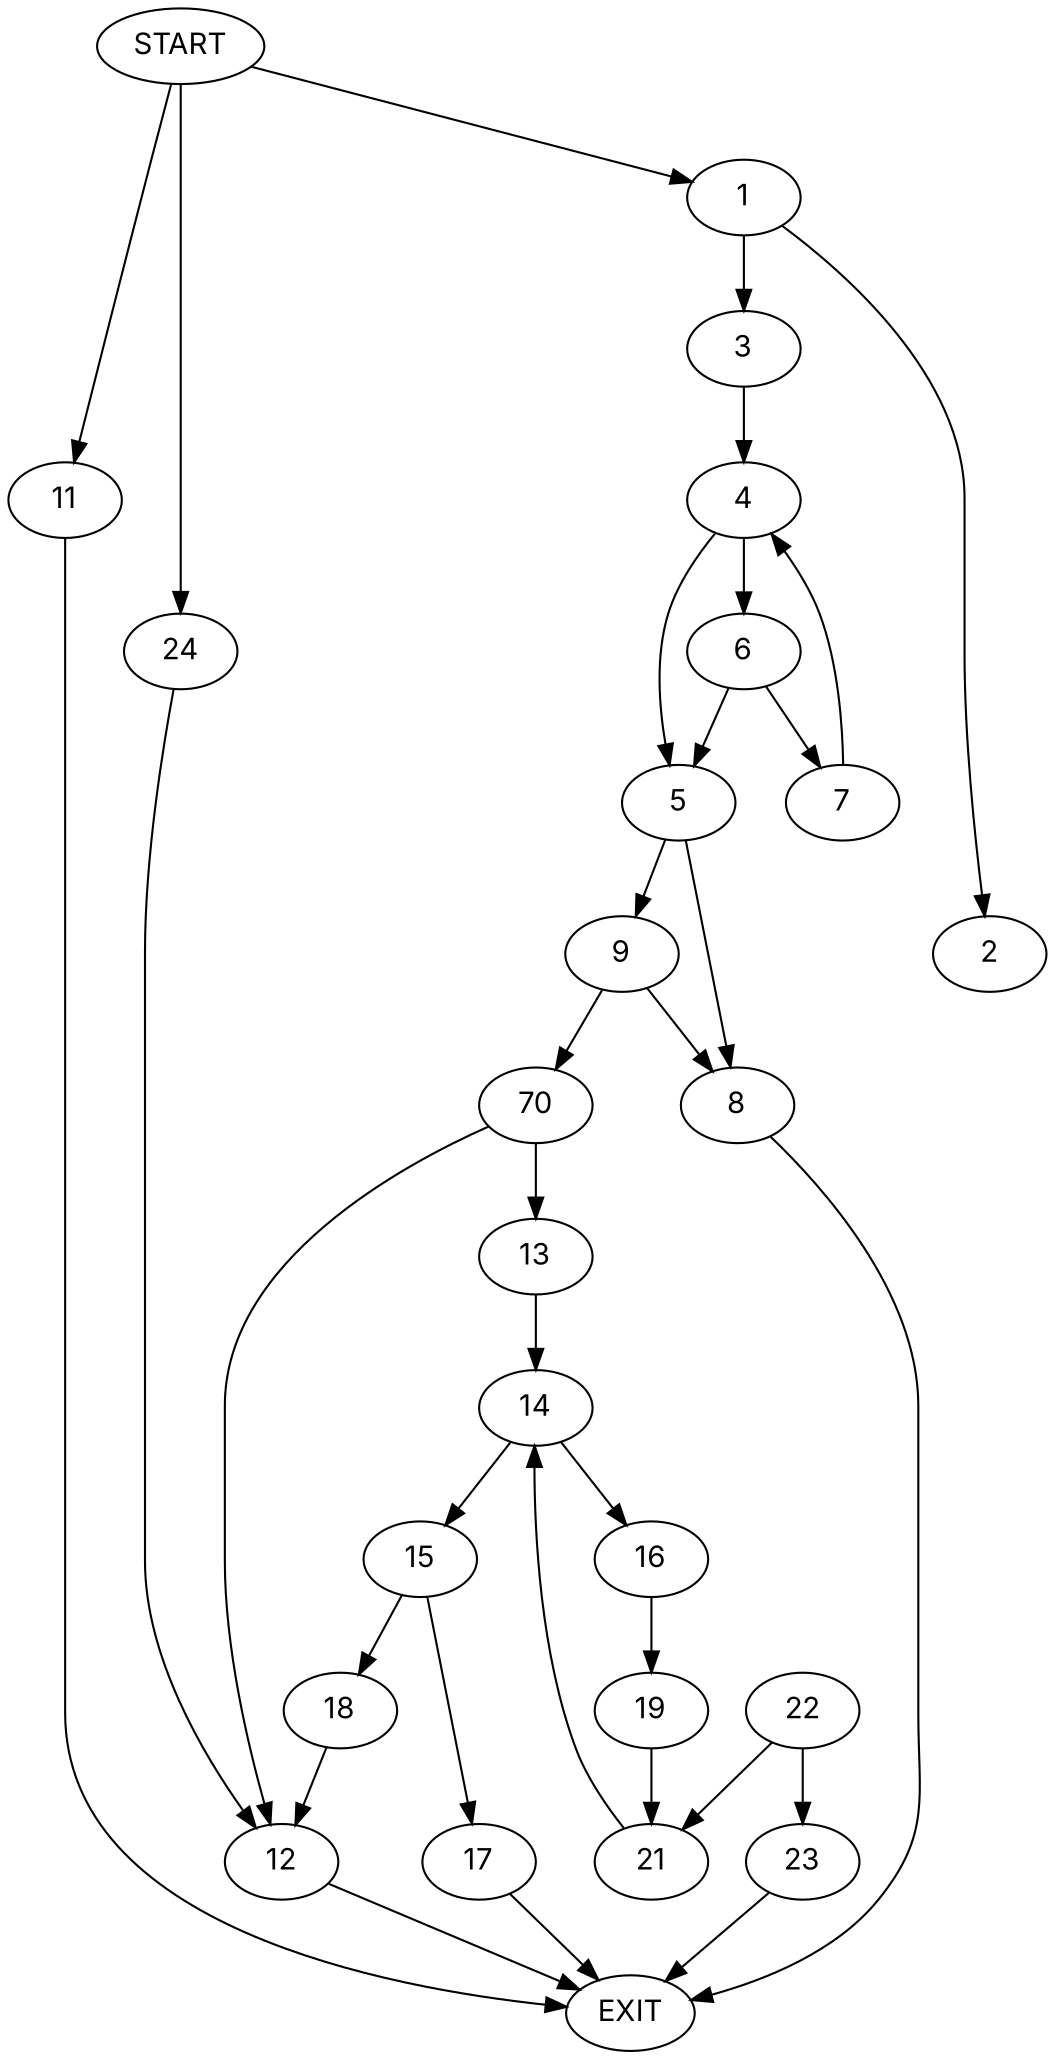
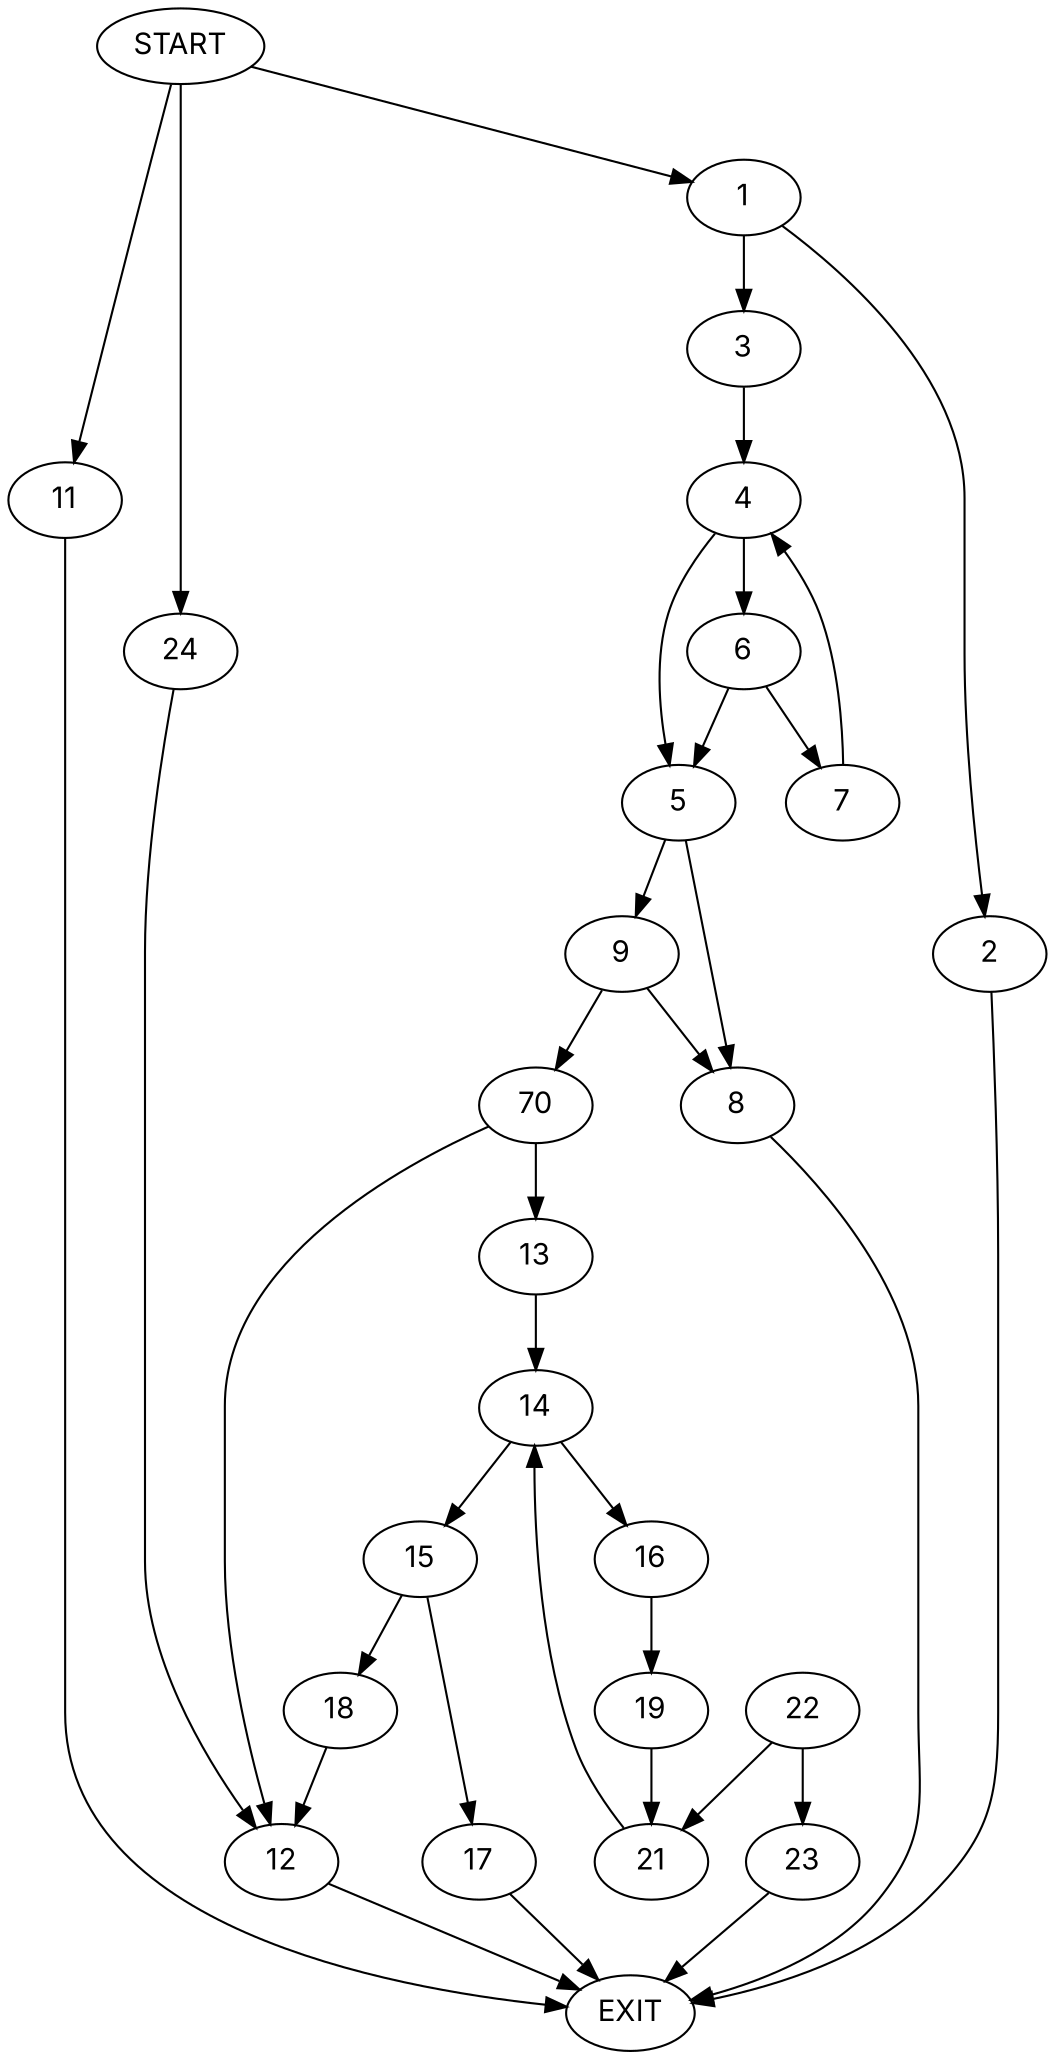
edge "2" -> "EXIT": added
